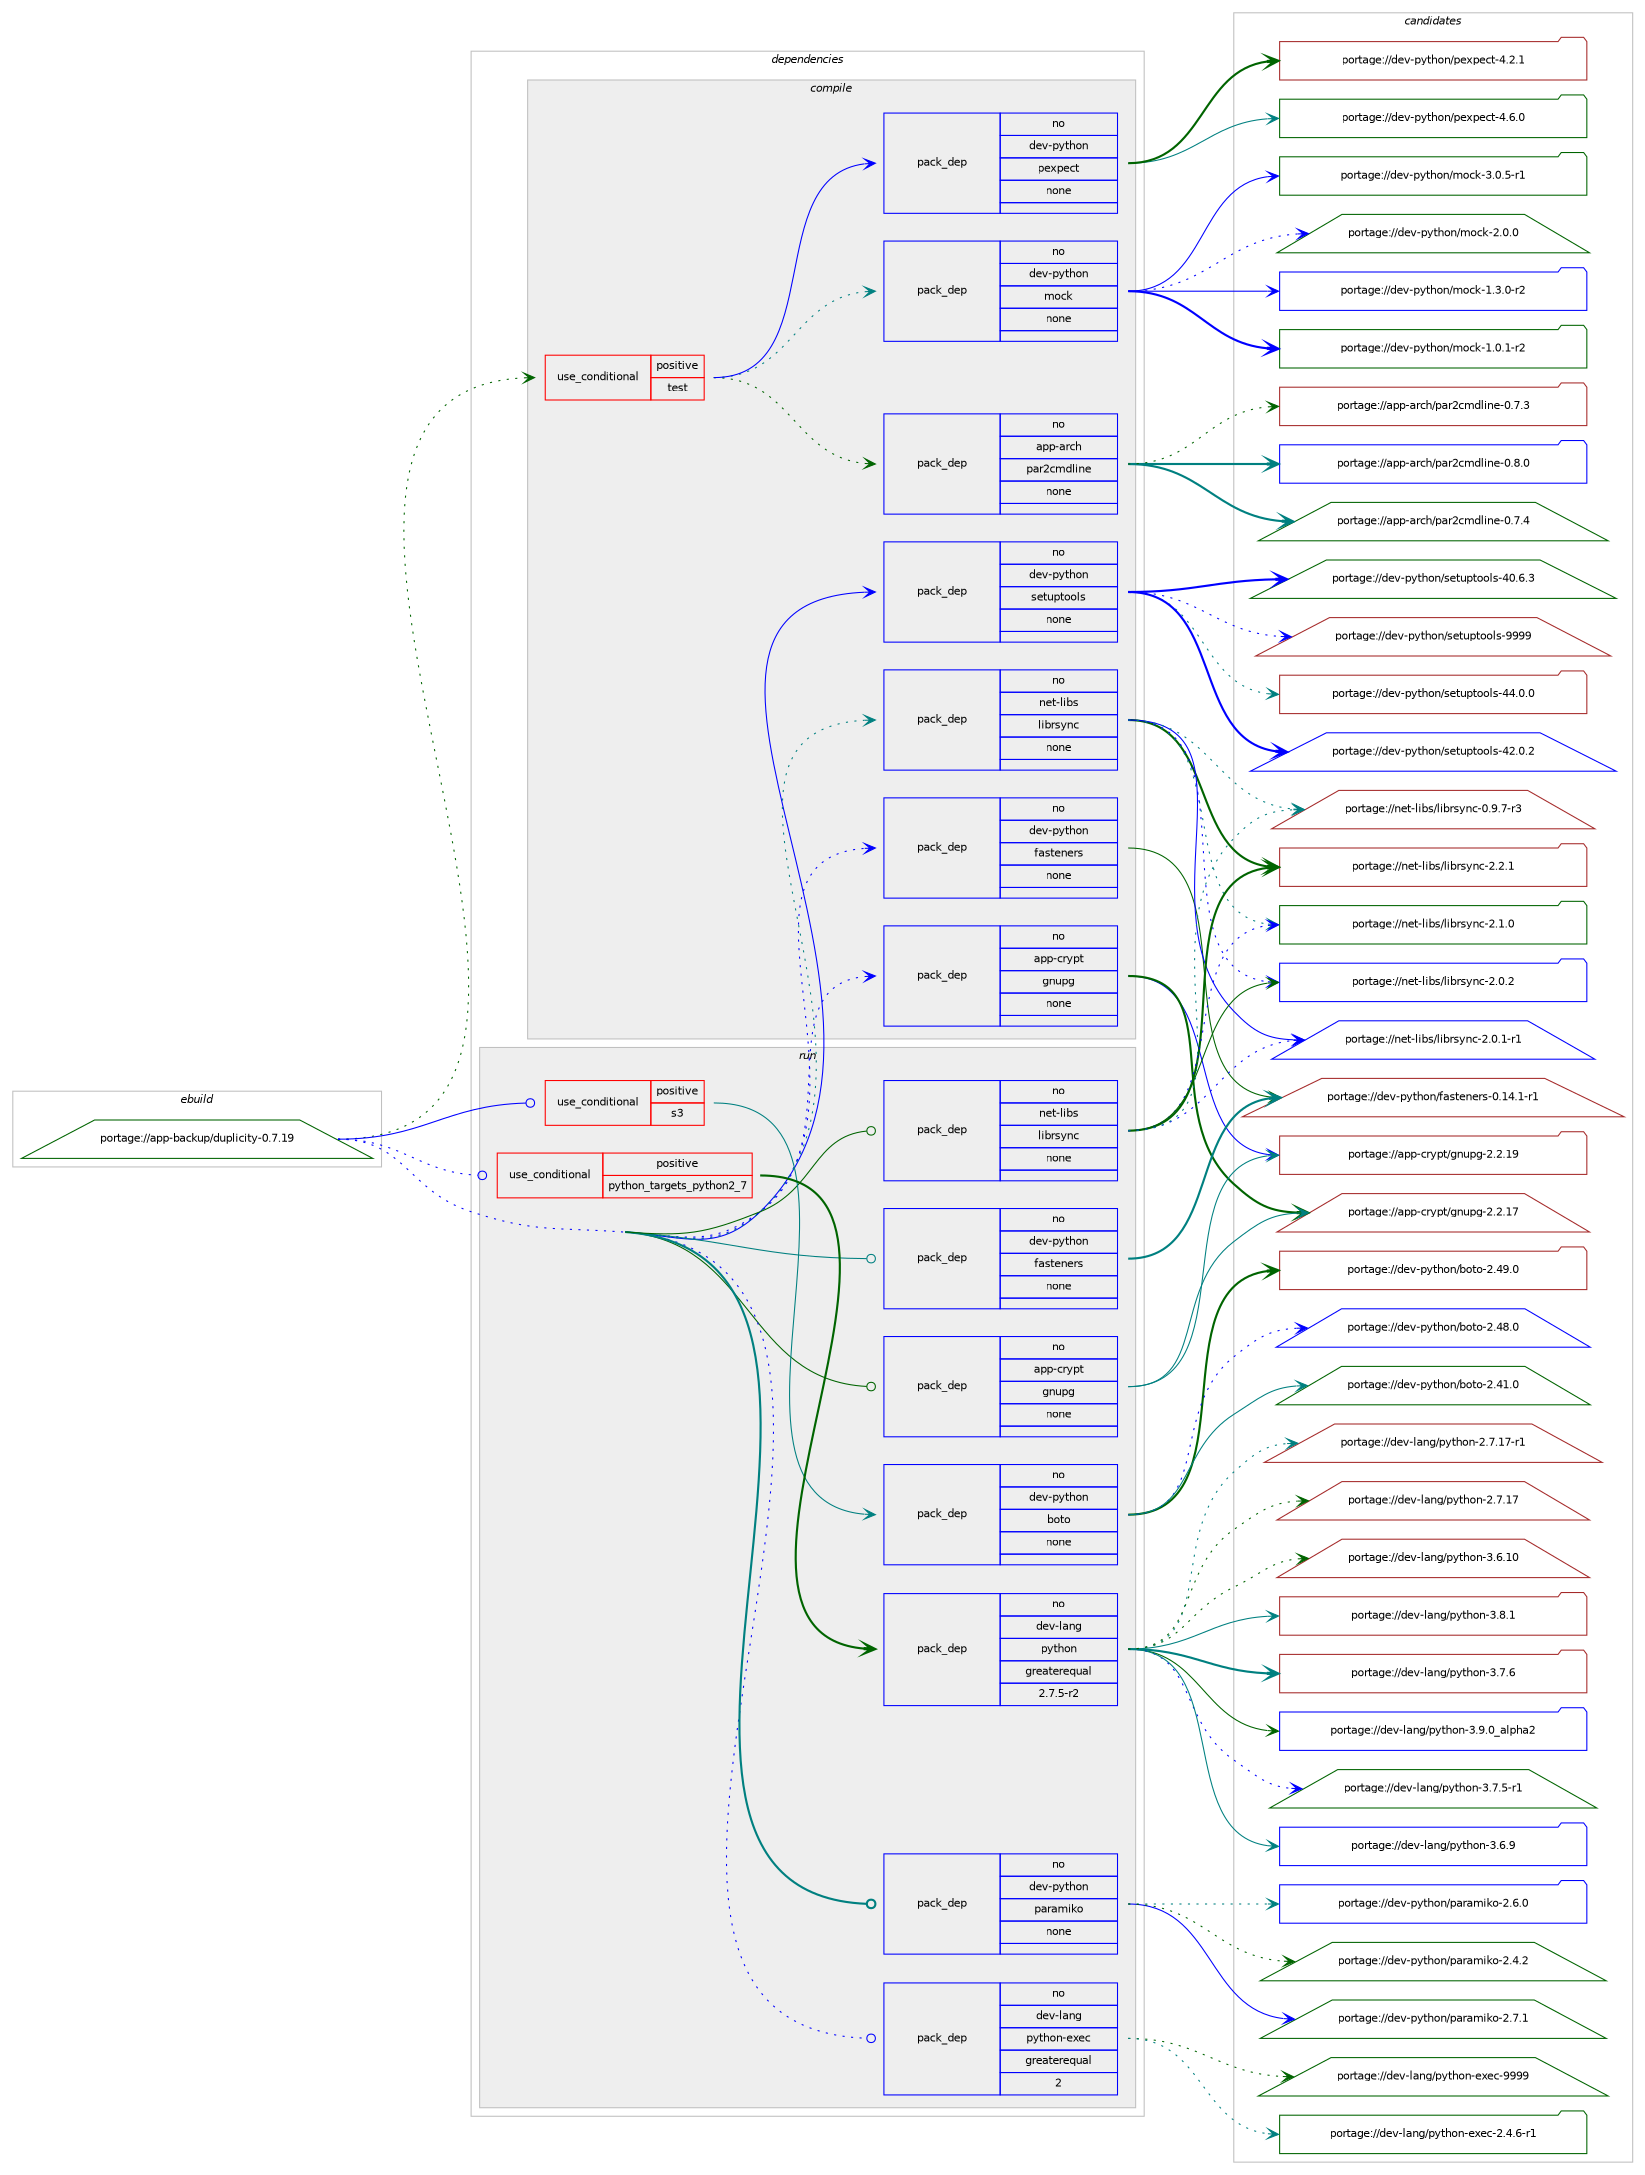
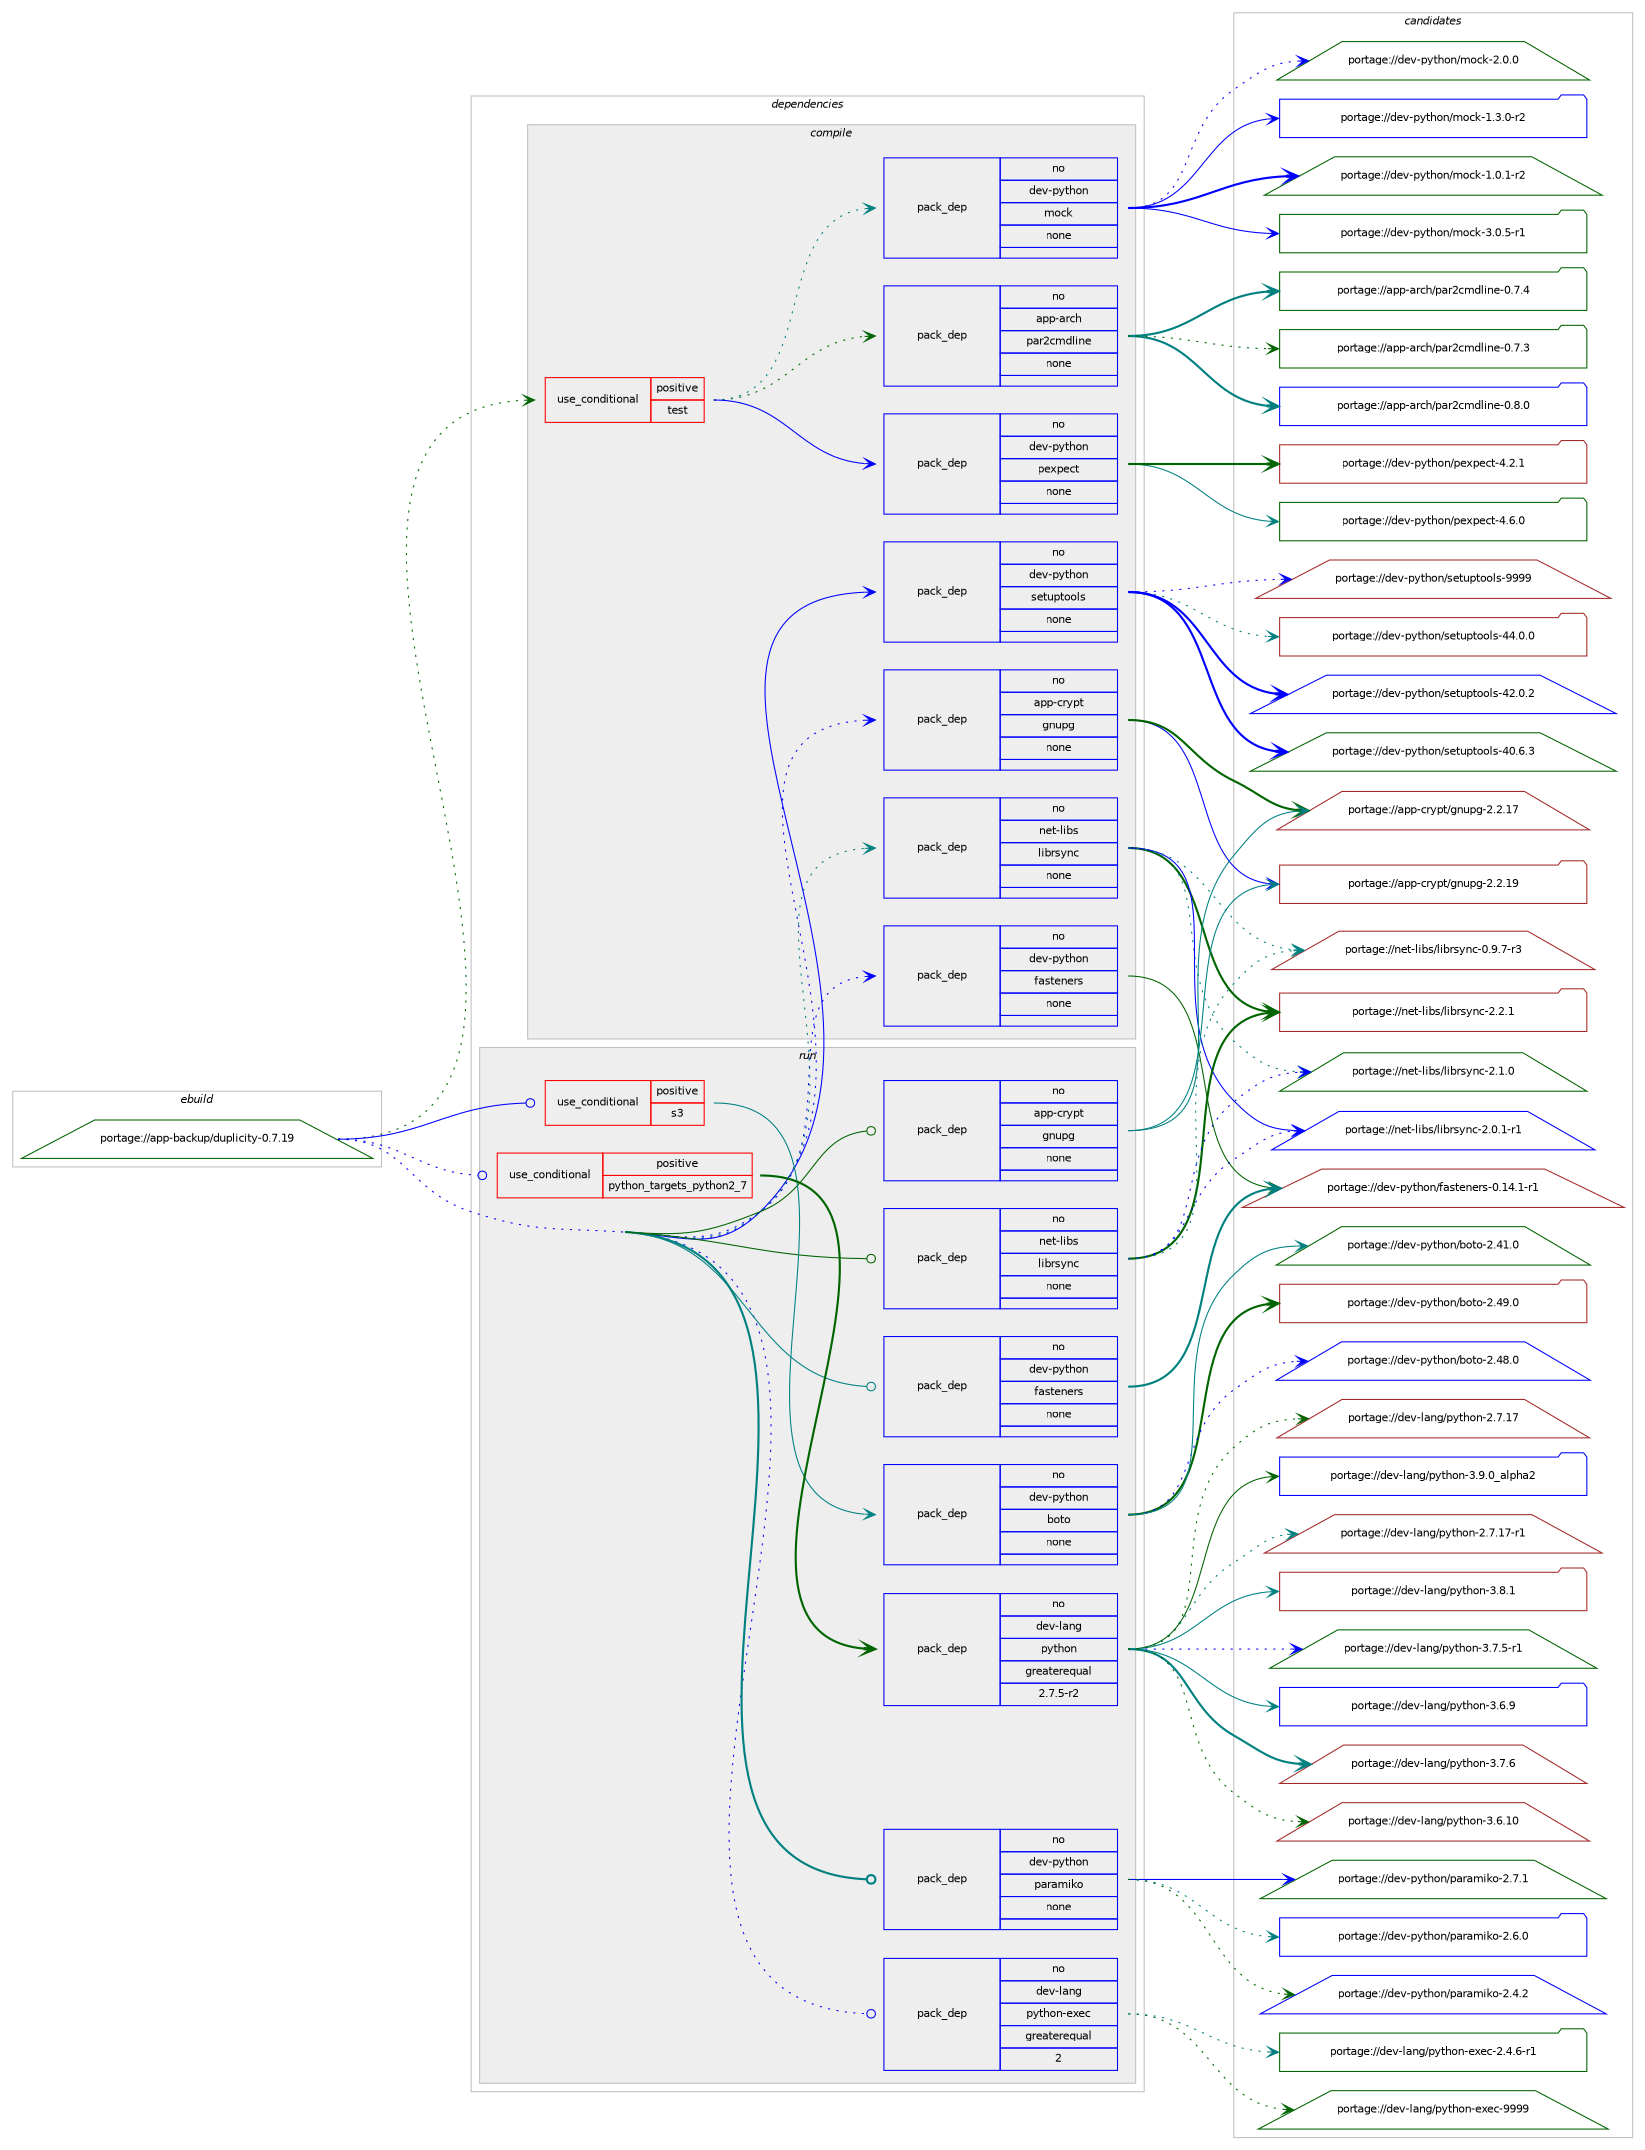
node "portage://dev-python/mock-1.0.1-r2": shape folder -> trapezium
node "portage://app-arch/par2cmdline-0.7.3": color brown -> darkgreen
node "portage://app-arch/par2cmdline-0.7.4": shape trapezium -> folder
node "portage://net-libs/librsync-2.1.0": shape folder -> trapezium
node "portage://net-libs/librsync-2.0.2": removed
node "portage://dev-lang/python-3.7.6": shape folder -> trapezium
node "portage://dev-python/paramiko-2.4.2": color darkgreen -> blue
